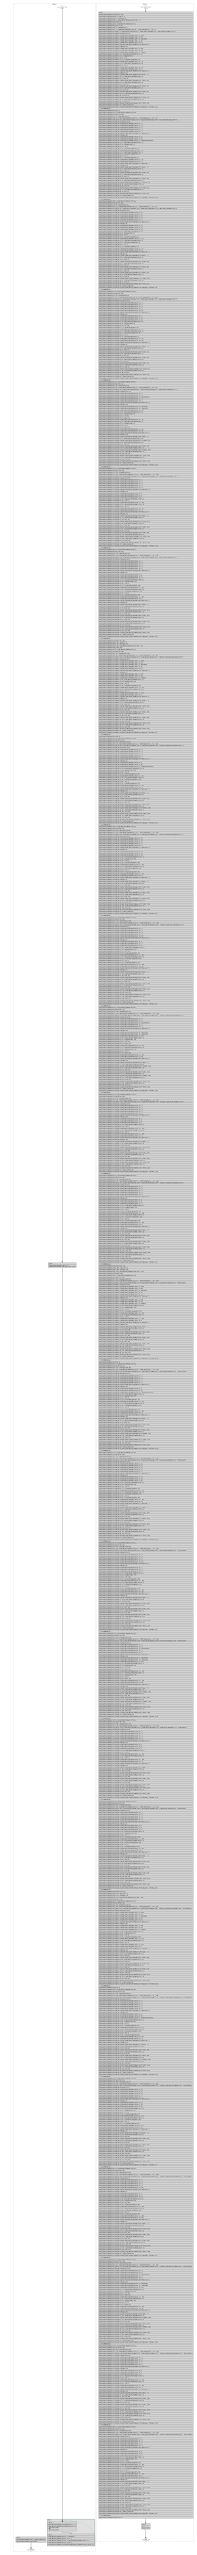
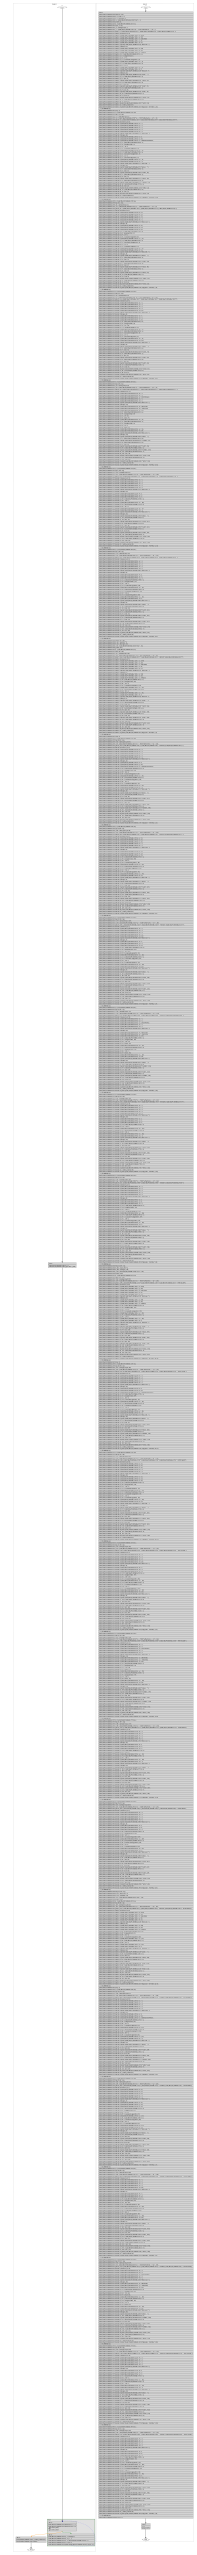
edge "<bb 4>:" -> "<bb 5>:": added
